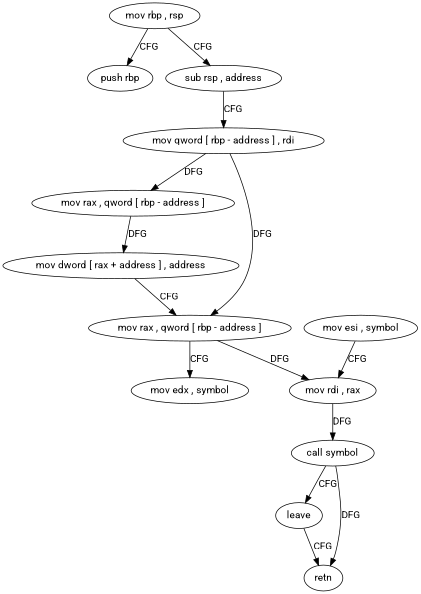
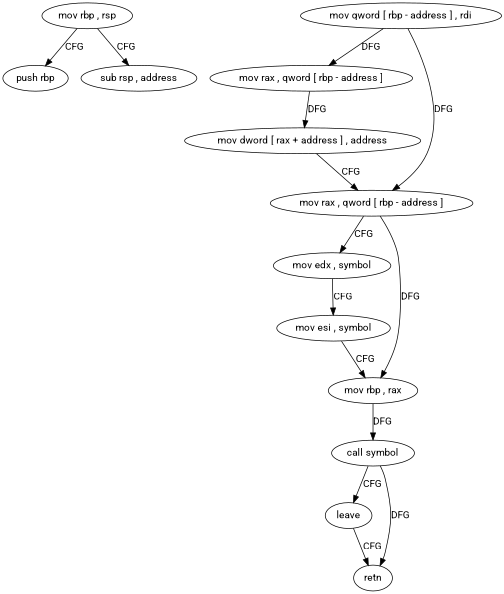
edge "sub rsp , address" -> "mov qword [ rbp - address ] , rdi": removed, label "CFG"
edge "mov edx , symbol" -> "mov esi , symbol": added, label "CFG"
node "mov rdi , rax": label "mov rdi , rax" -> "mov rbp , rax"
